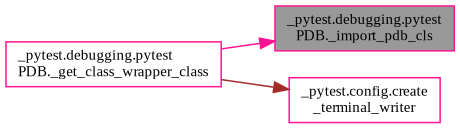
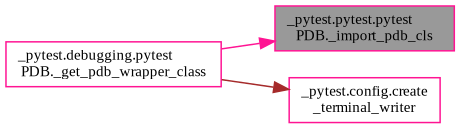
node "_pytest.debugging.pytest PDB._import_pdb_cls": label "_pytest.debugging.pytest PDB._import_pdb_cls" -> "_pytest.pytest.pytest PDB._import_pdb_cls"
node "_pytest.debugging.pytest PDB._get_class_wrapper_class": label "_pytest.debugging.pytest PDB._get_class_wrapper_class" -> "_pytest.debugging.pytest PDB._get_pdb_wrapper_class"
